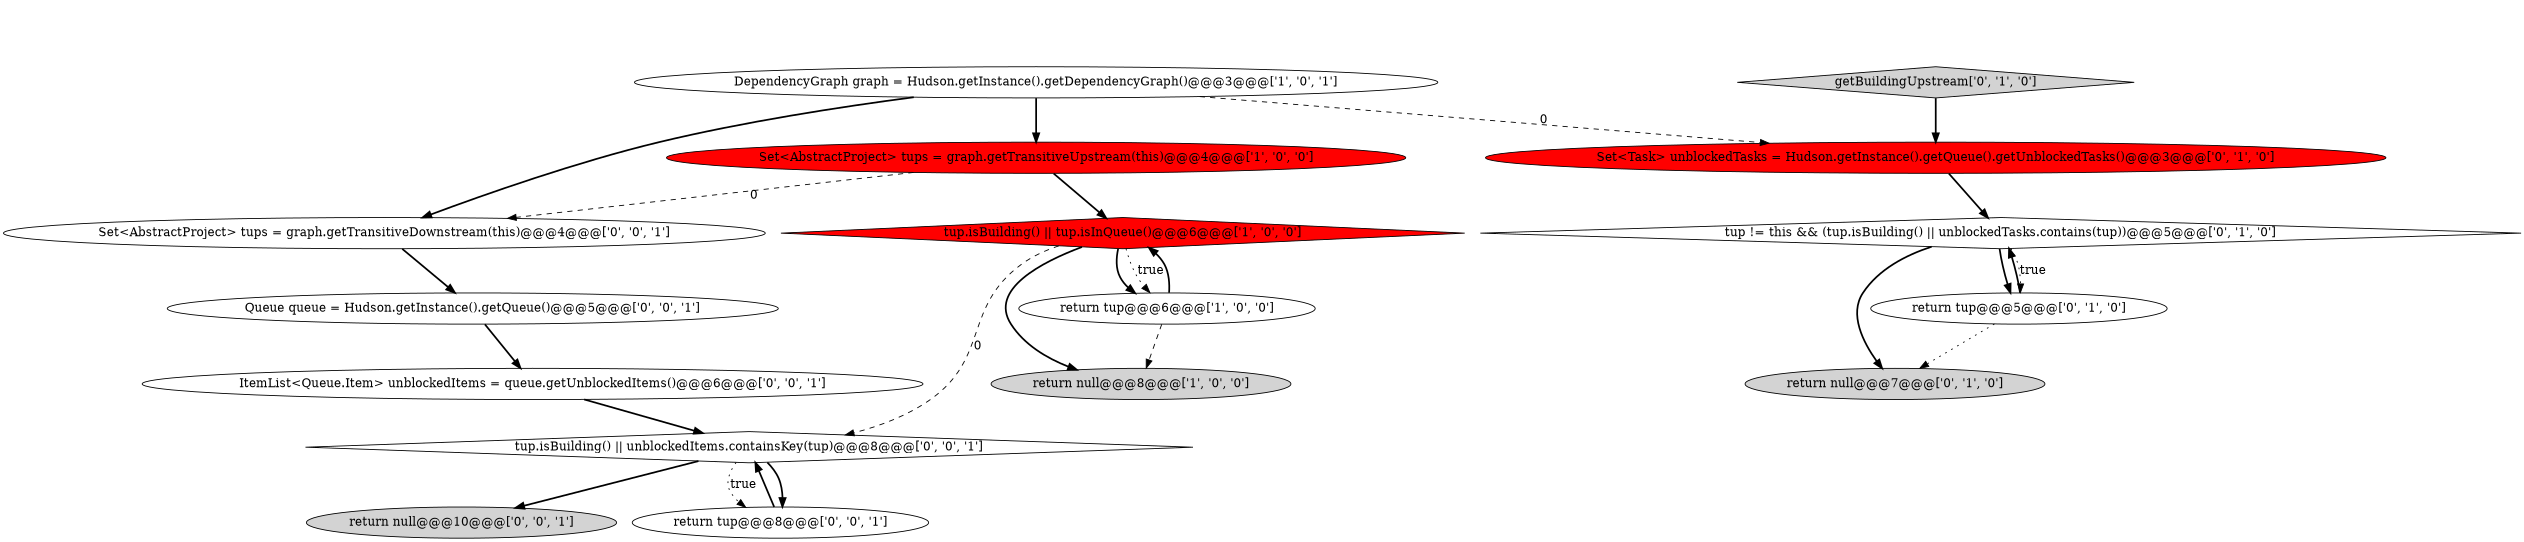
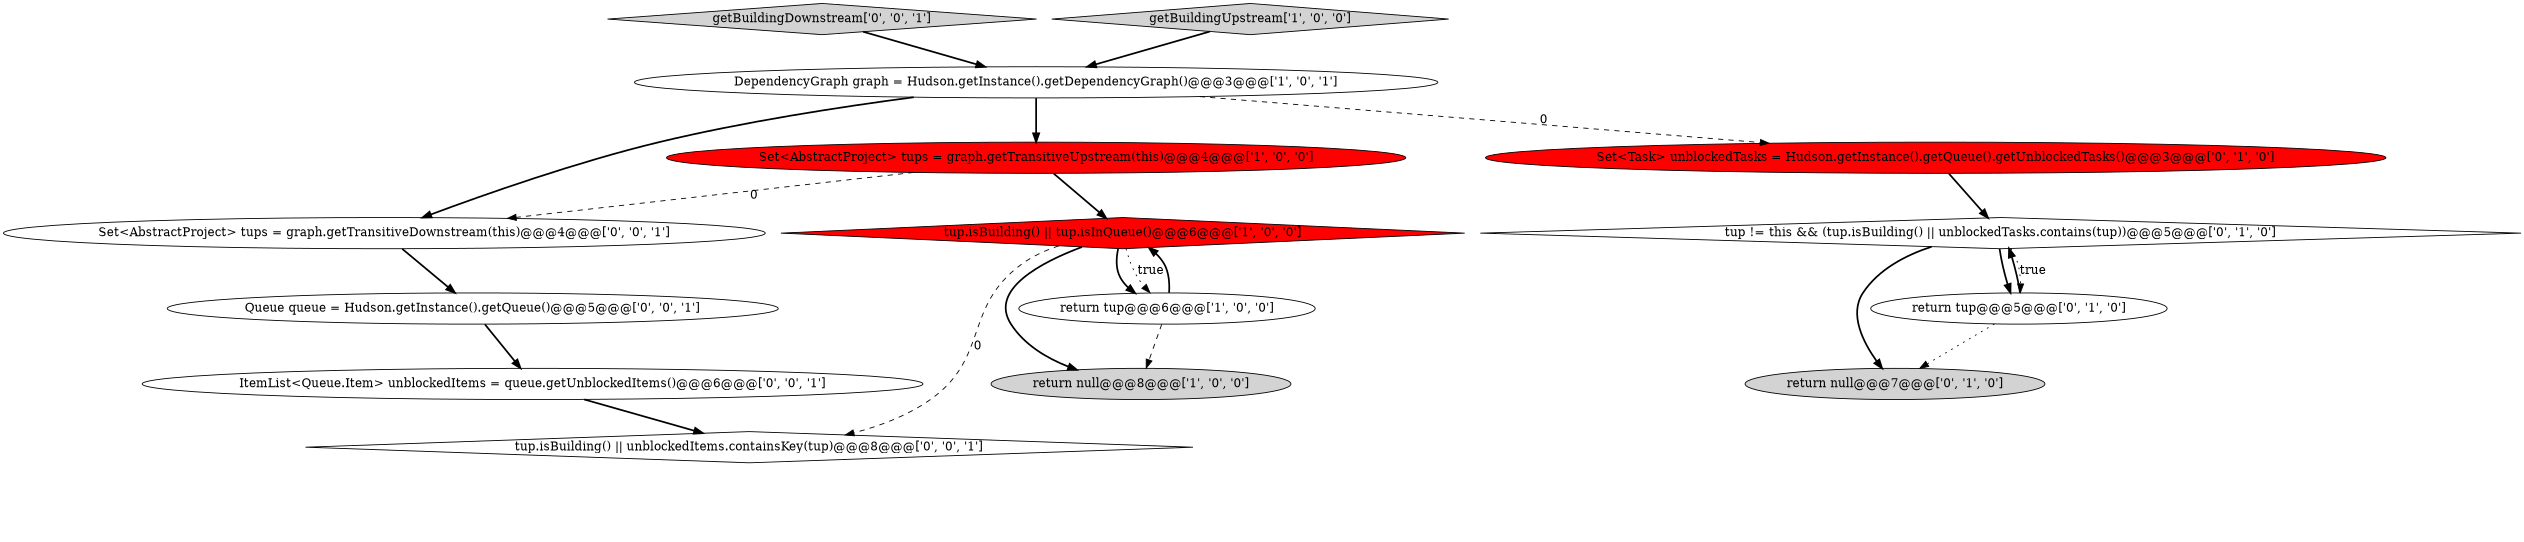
node "getBuildingDownstream['0', '0', '1']": added
node "getBuildingUpstream['1', '0', '0']": added
node "getBuildingUpstream['0', '1', '0']": removed
node "return null@@@10@@@['0', '0', '1']": removed
node "return tup@@@8@@@['0', '0', '1']": removed
